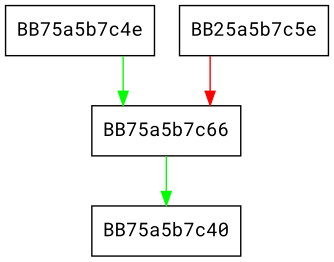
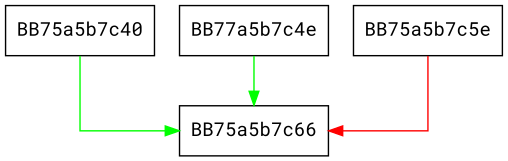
node "BB75a5b7c4e": label "BB75a5b7c4e" -> "BB77a5b7c4e"
node "BB25a5b7c5e": label "BB25a5b7c5e" -> "BB75a5b7c5e"
edge "BB75a5b7c66" -> "BB75a5b7c40": reversed
